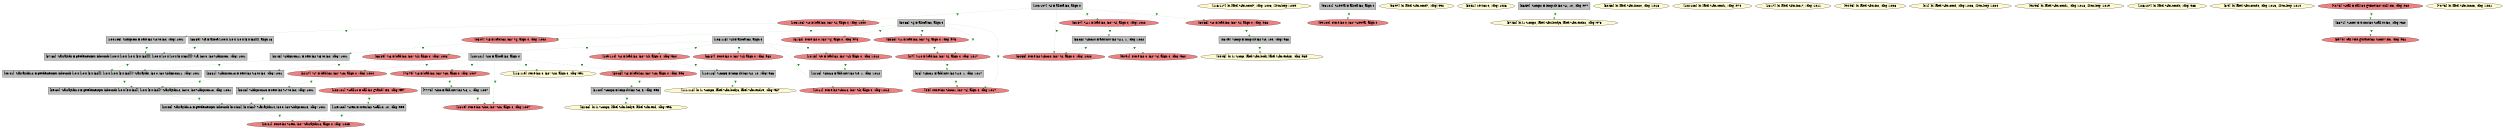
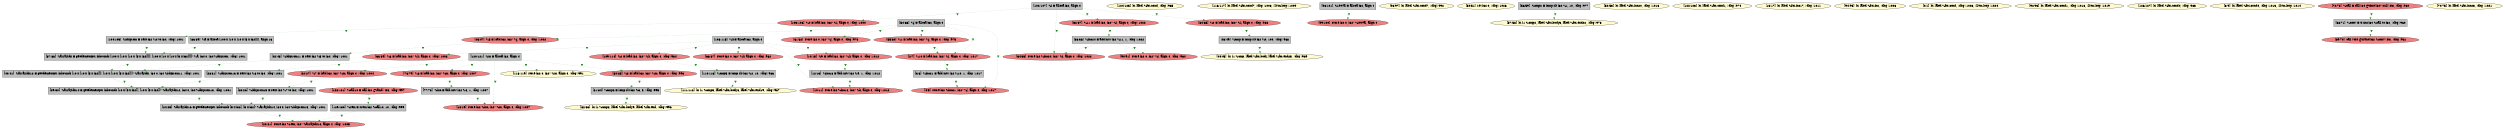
node "[124/125]  br label %for.cond, !dbg !965": added
edge "[12/13]  %inc18 = add nsw i32 %9, 1, !dbg !1012" -> "[10/11]  store i32 %inc18, i32* %k, align 4, !dbg !1012": added, label "T"
